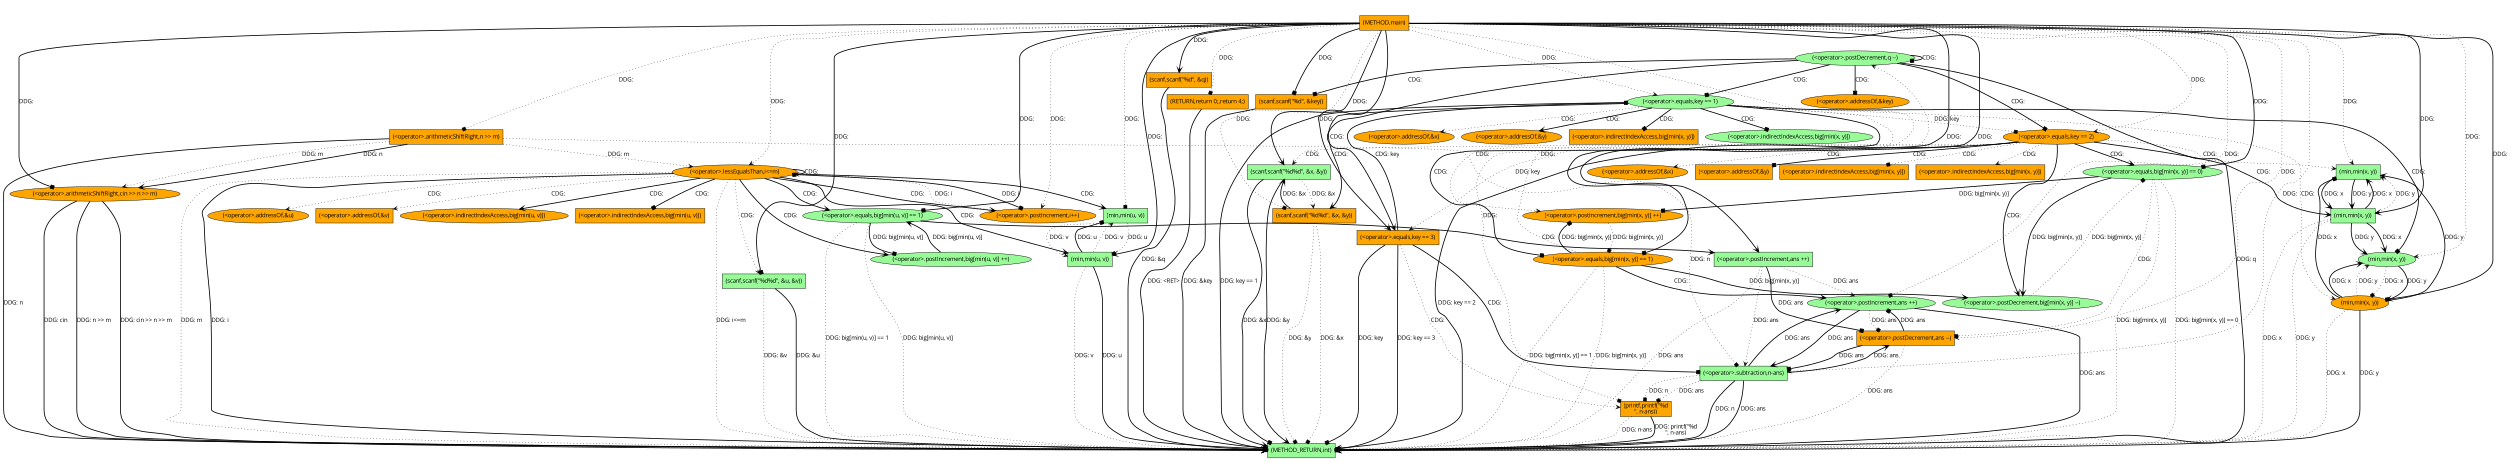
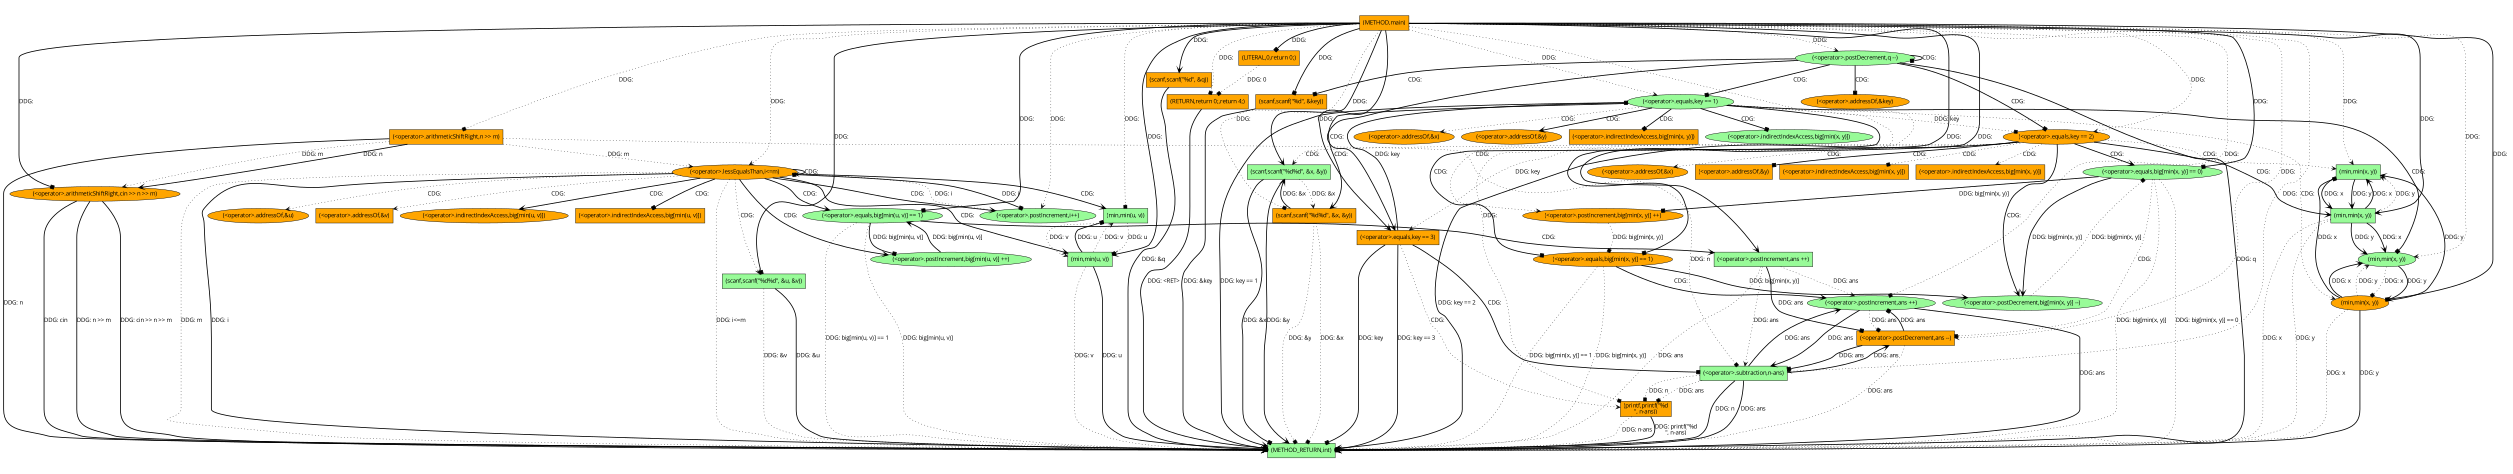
node "(LITERAL,0,return 0;)": added
edge "(<operator>.equals,big[min(x, y)] == 1)" -> "(<operator>.postDecrement,q --)": now "(METHOD,main)" -> "(<operator>.postDecrement,q --)"
edge "(<operator>.equals,key == 3)" -> "(<operator>.equals,key == 1)": label "CDG: key" -> "DDG: key"
node "(<operator>.postIncrement,i++)": fillcolor orange -> palegreen
edge "(<operator>.equals,big[min(x, y)] == 1)" -> "(<operator>.postIncrement,big[min(x, y)] ++)": removed, label "DDG: big[min(x, y)]"
